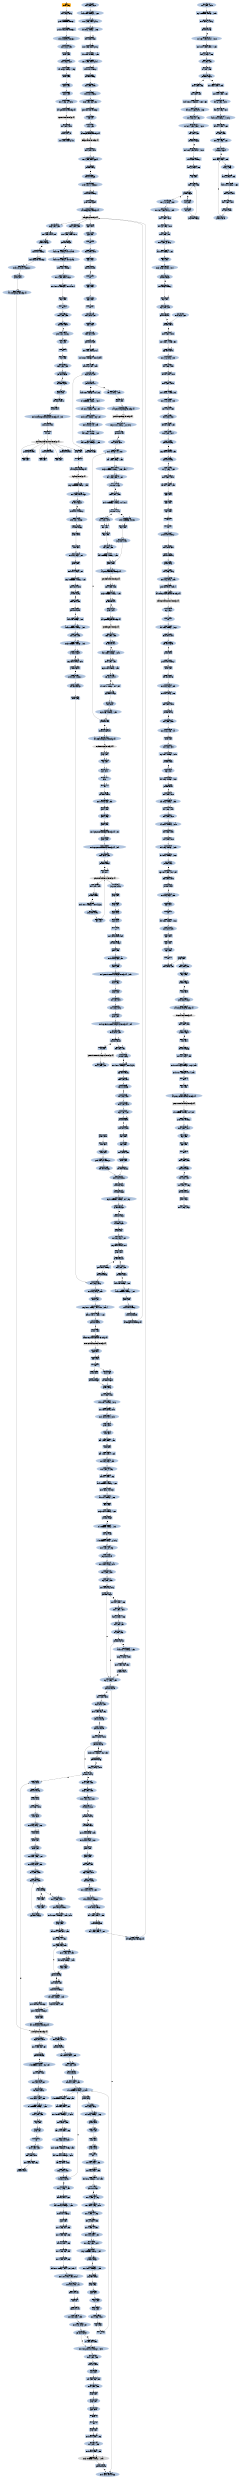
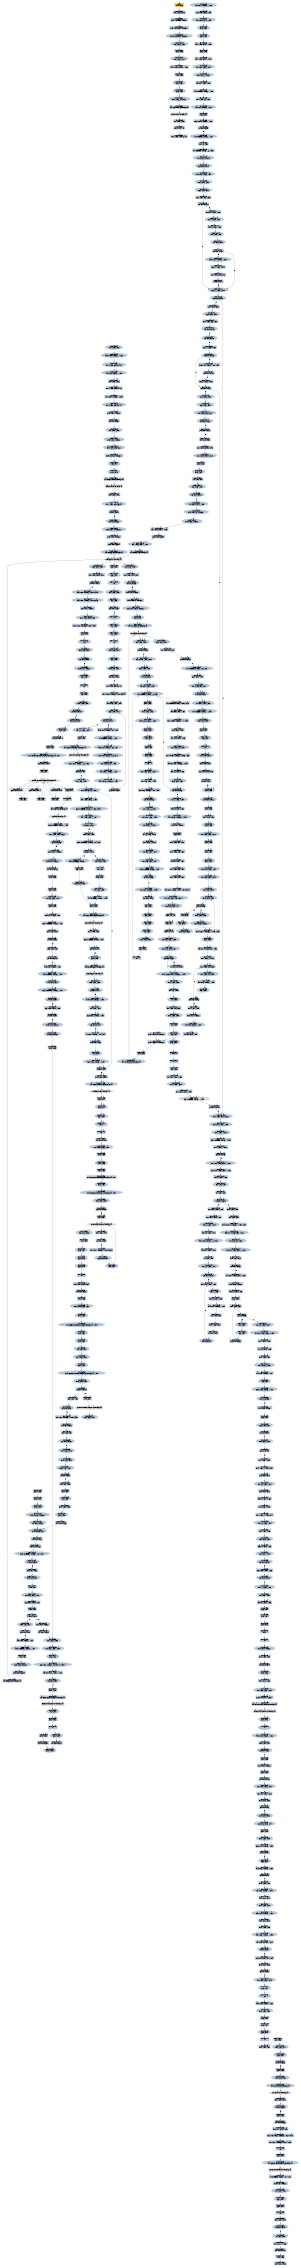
node "0x0040fe65 cmpl %eax, 0x8(%esp)": label "0x0040fe65 cmpl %eax, 0x8(%esp)" -> "0x0040fe65 caad %eax, 0x8(%esp)"
edge "0x0040c85d je 0x0040c970" -> "0x0040c972 je 0x0040c97f": now "0x0040c85d je 0x0040c970" -> "0x0040c970 testl %ecx, %ecx"
node "0x0040c7b4 movl 0x10(%ebx), %eax": added
node "0x0040c6ba movl %esp, %ebp": removed
